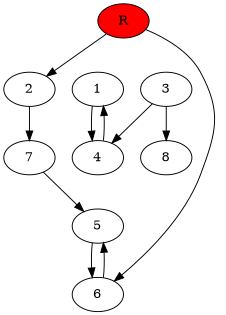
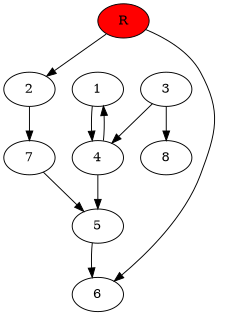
edge "6" -> "5": now "4" -> "5"
